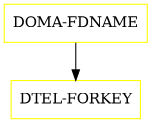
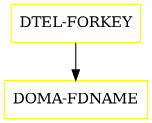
edge "DOMA-FDNAME" -> "DTEL-FORKEY": reversed
